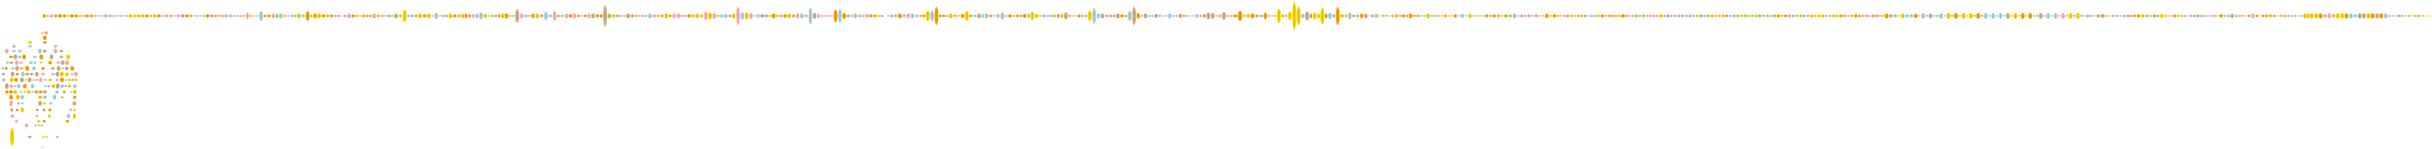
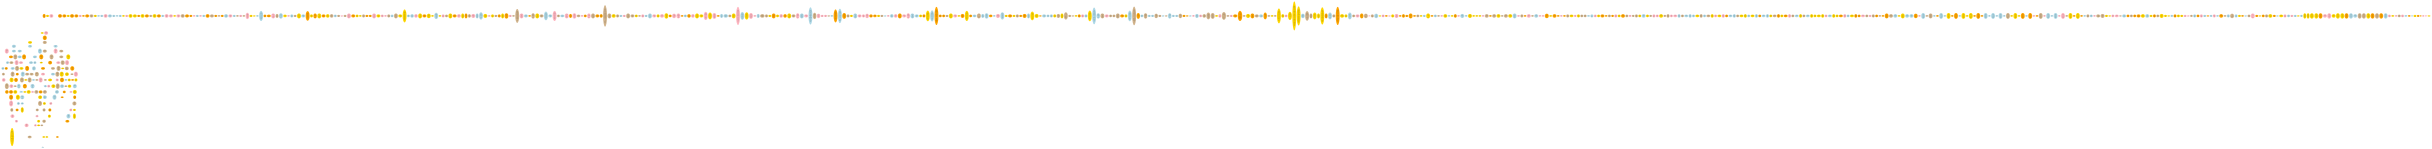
node "# 0x184 JUMPDEST PUSHX MemData MLOAD SUB RETURN": removed
node "# 0x1808 JUMPDEST": added
